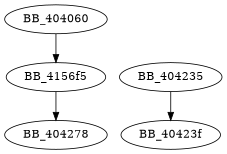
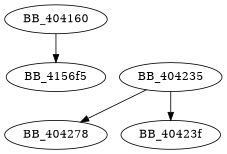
node "BB_404060": label "BB_404060" -> "BB_404160"
edge "BB_4156f5" -> "BB_404278": now "BB_404235" -> "BB_404278"
